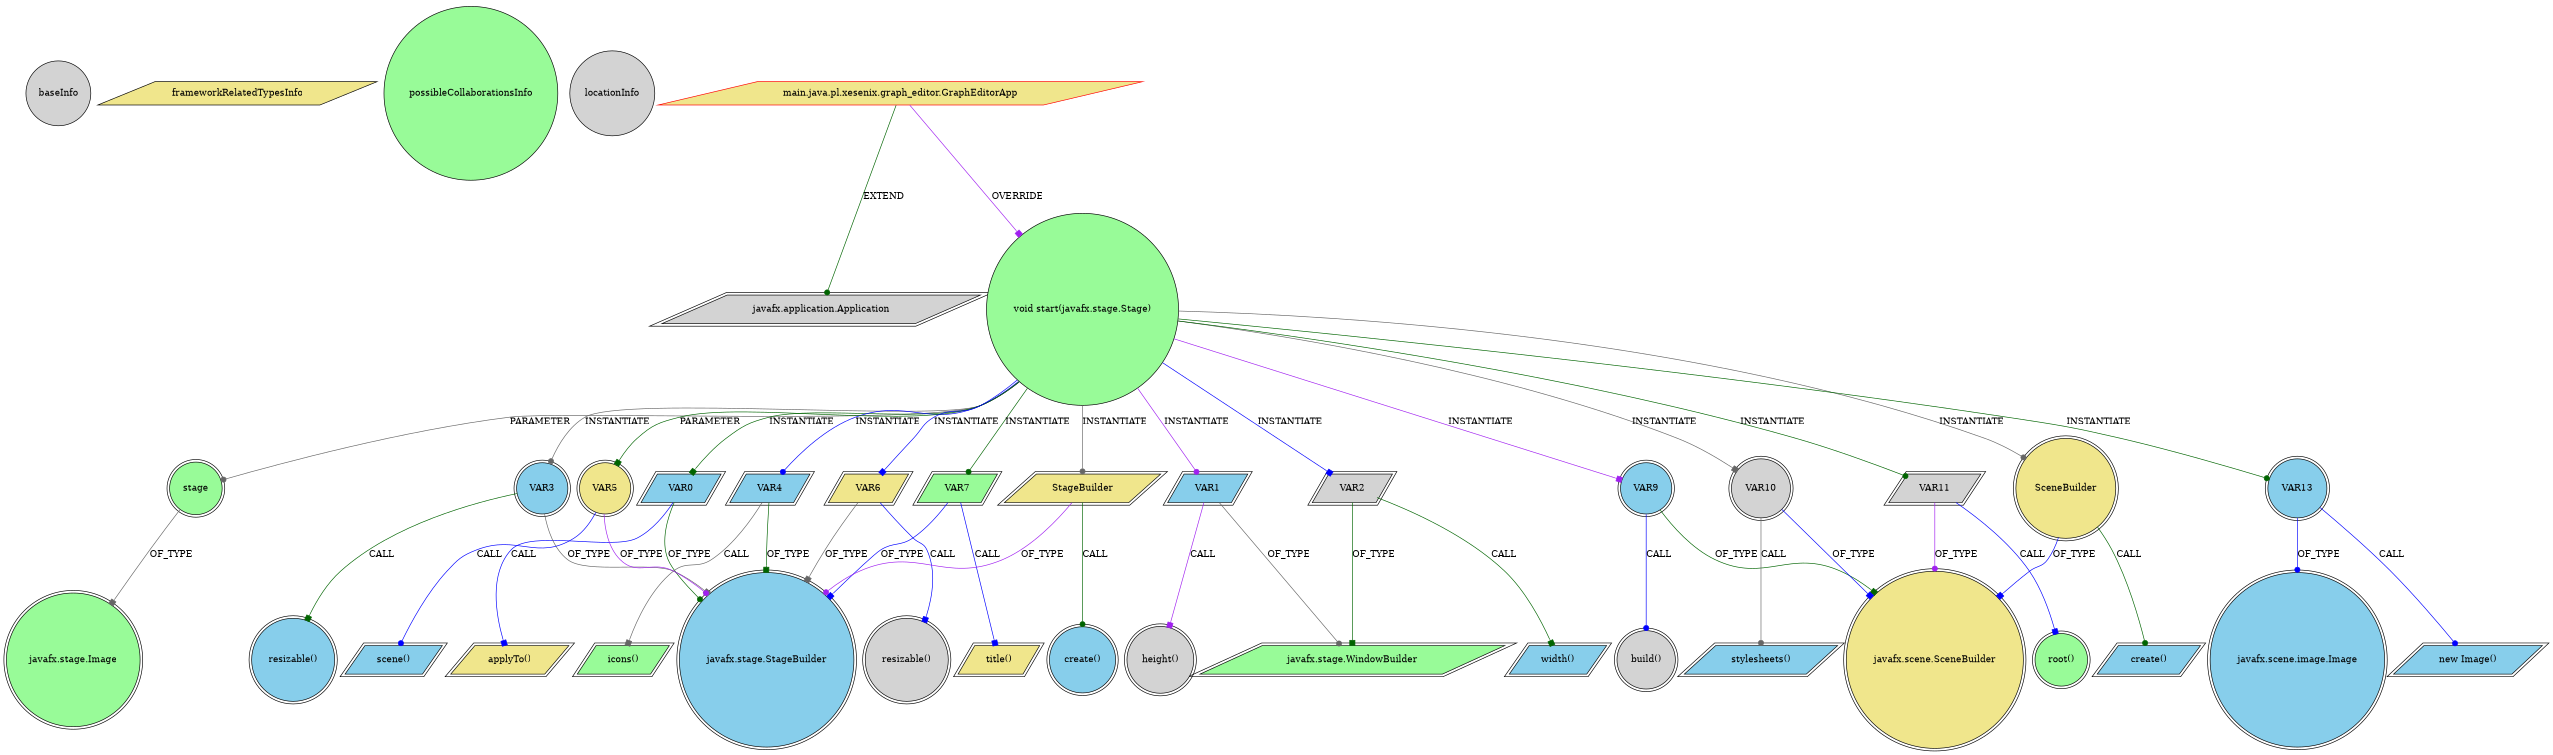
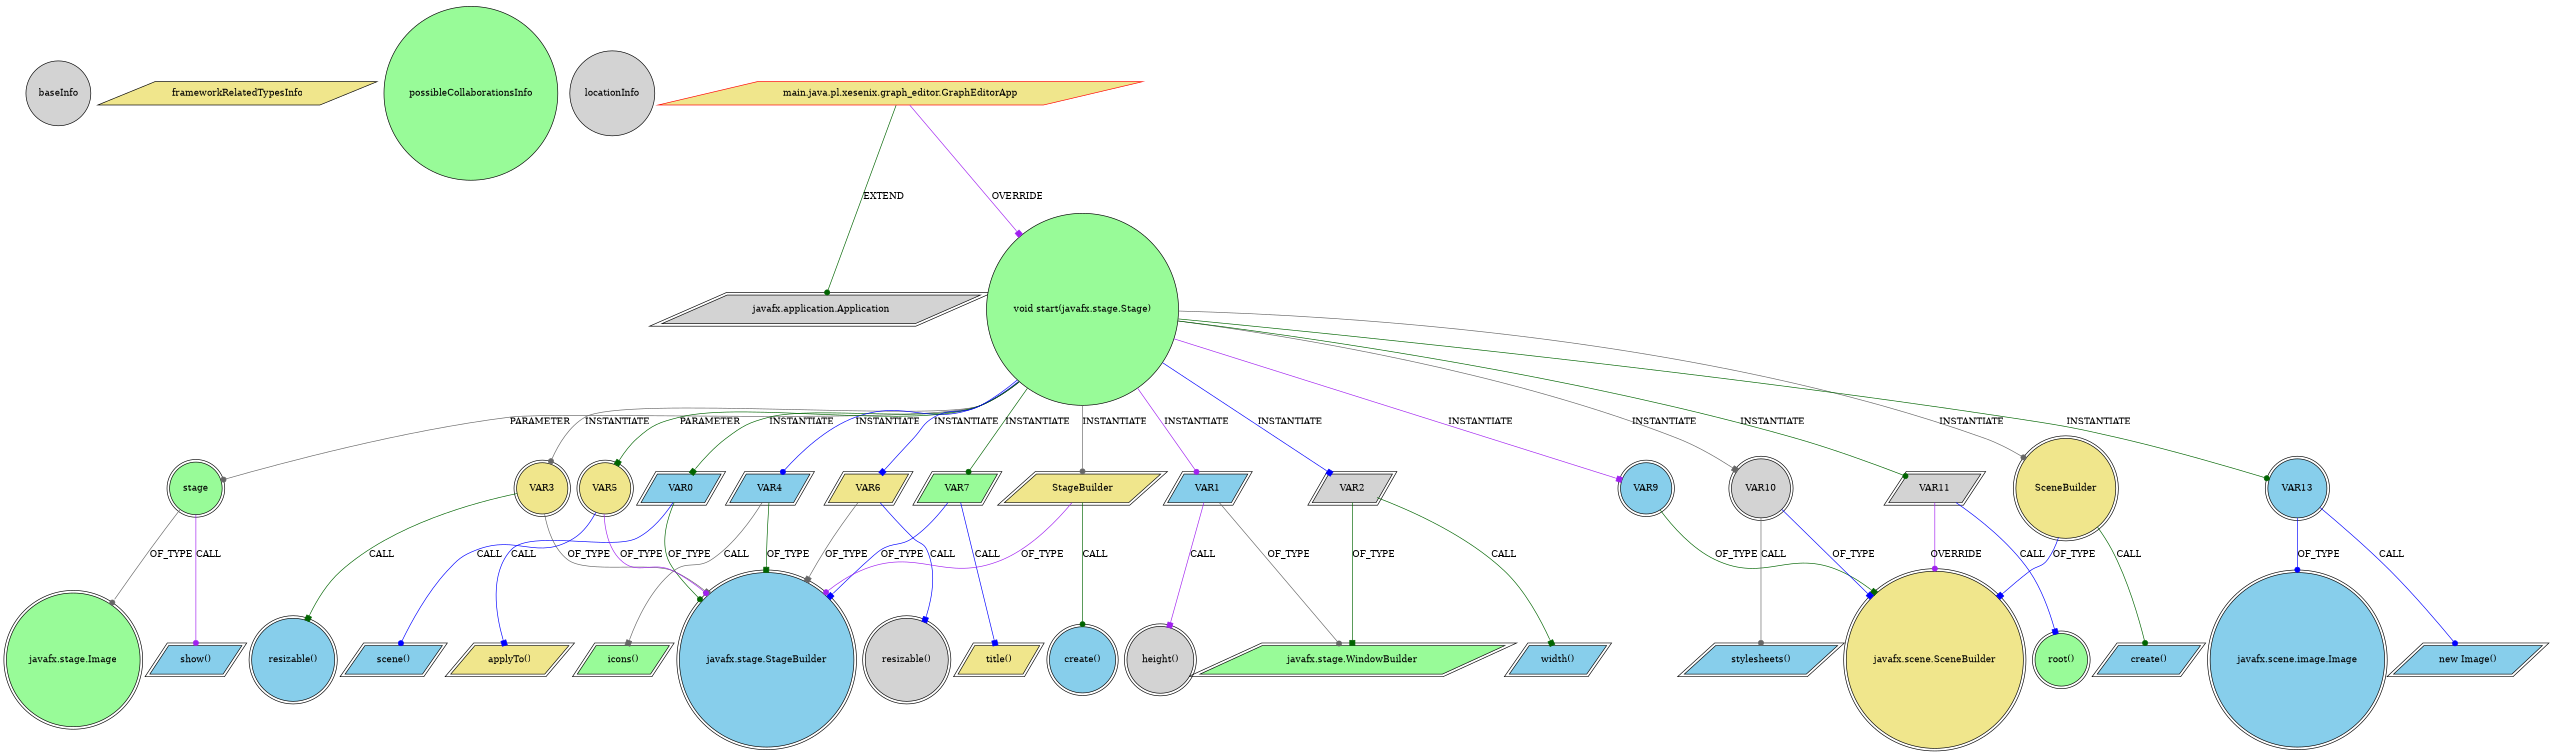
node "VAR3": fillcolor skyblue -> khaki
edge "stage" -> "javafx.stage.Image": arrowhead box -> dot
edge "VAR11" -> "javafx.scene.SceneBuilder": label "OF_TYPE" -> "OVERRIDE"
node "show()": added
node "build()": removed
